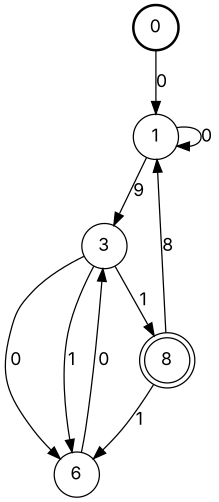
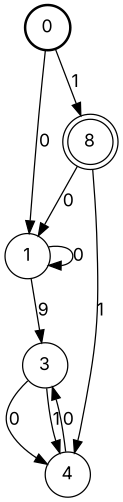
edge "8" -> "1": label "8" -> "0"
edge "3" -> "8": now "0" -> "8"
node "6": label "6" -> "4"
